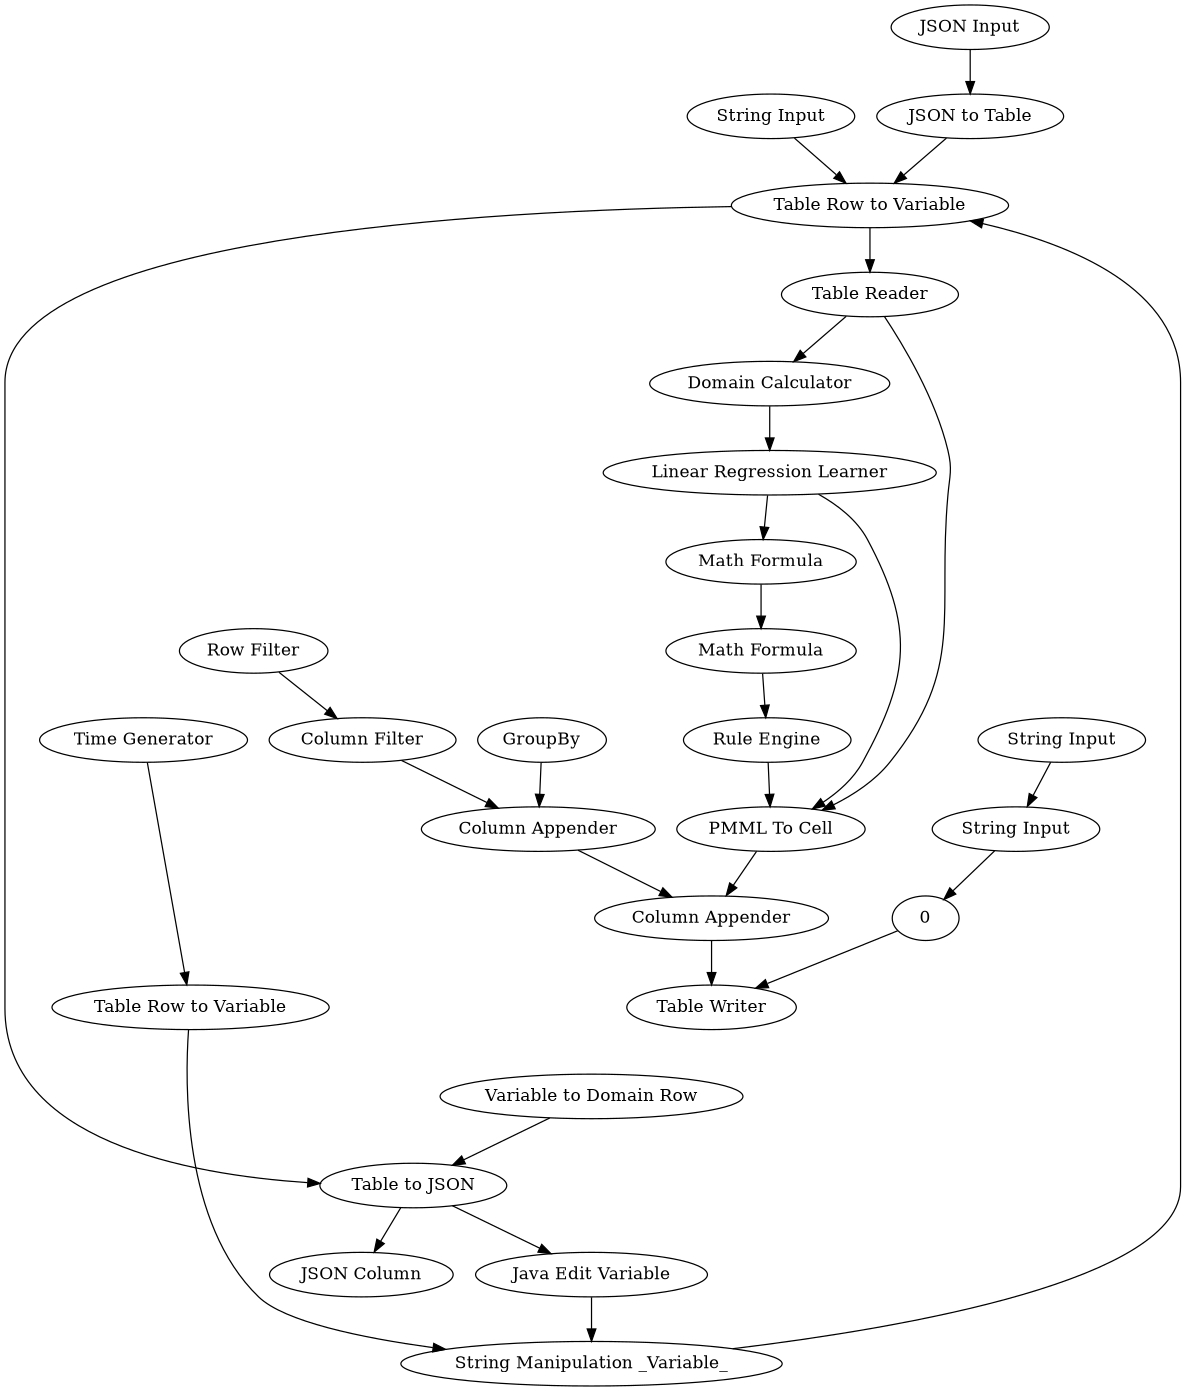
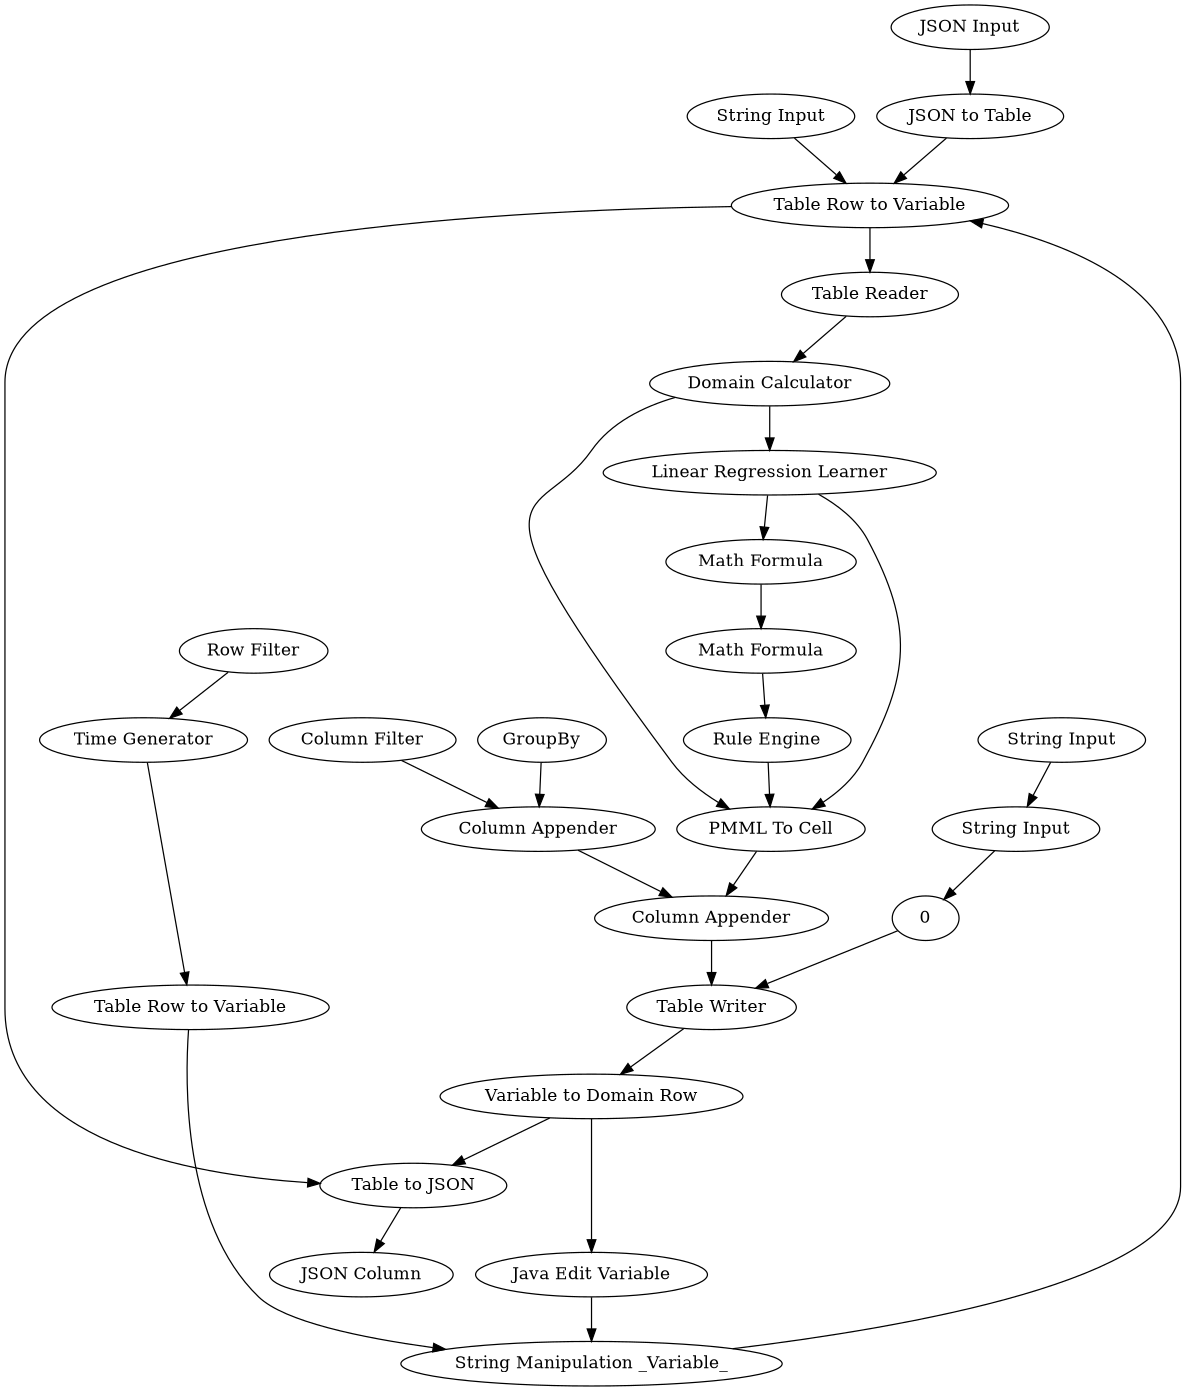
edge "Table Reader" -> "PMML To Cell": now "Domain Calculator" -> "PMML To Cell"
edge "Row Filter" -> "Column Filter": now "Row Filter" -> "Time Generator"
edge "Table Writer" -> "Variable to Domain Row": added
edge "Table to JSON" -> "Java Edit Variable": now "Variable to Domain Row" -> "Java Edit Variable"
